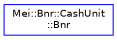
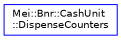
node "Mei::Bnr::CashUnit ::Bnr": label "Mei::Bnr::CashUnit ::Bnr" -> "Mei::Bnr::CashUnit ::DispenseCounters"
